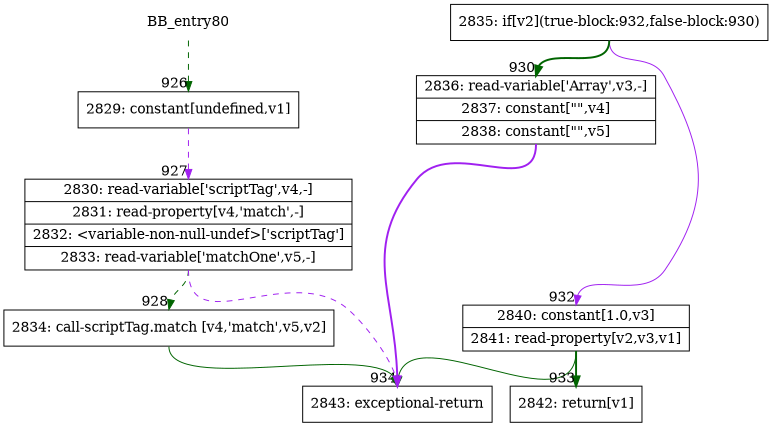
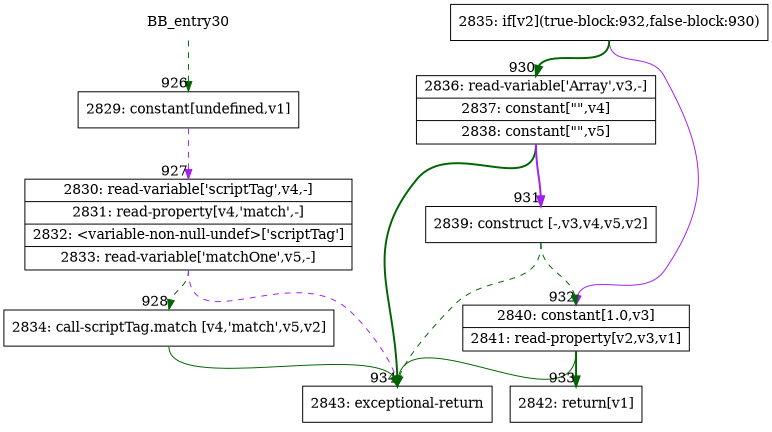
node "BB_entry80": label "BB_entry80" -> "BB_entry30"
edge "2836: read-variable['Array',v3,-]" -> "2843: exceptional-return": color purple -> darkgreen
node "2839: construct [-,v3,v4,v5,v2]": added
